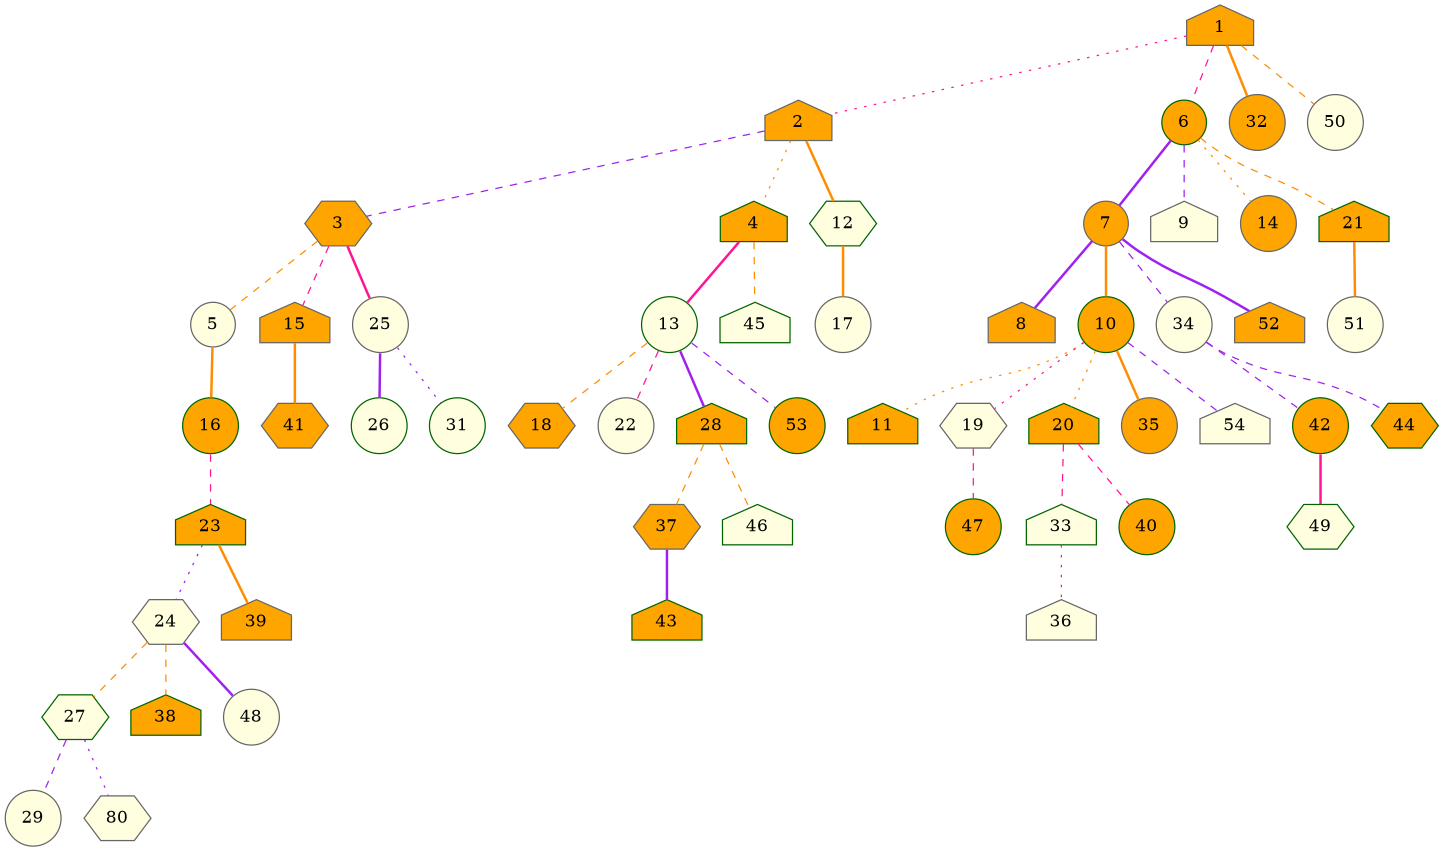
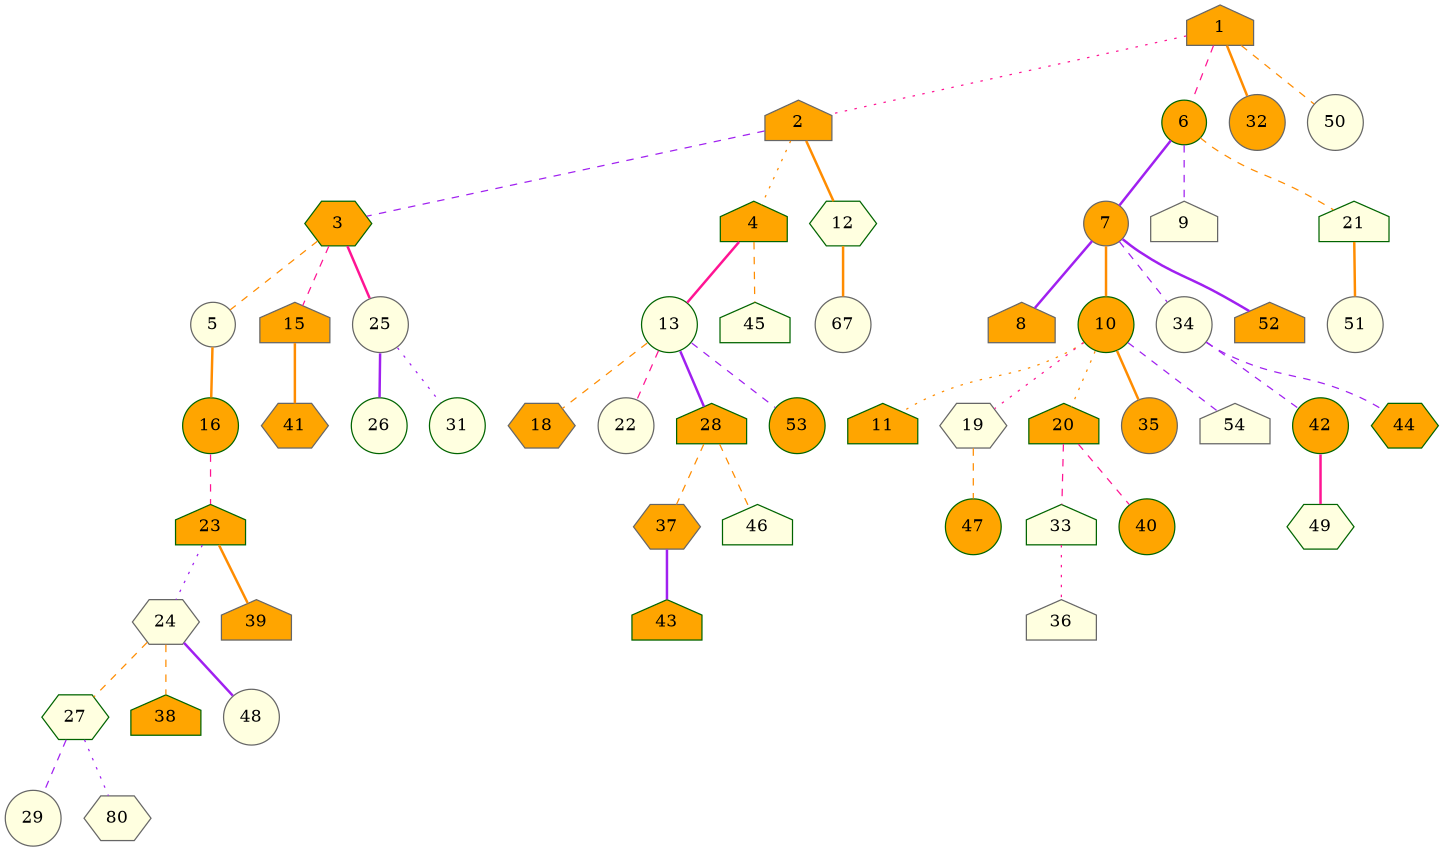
node "3": color gray40 -> darkgreen
node "14": removed
node "21": fillcolor orange -> lightyellow
node "17": label "17" -> "67"
edge "19" -- "47": color deeppink -> darkorange
